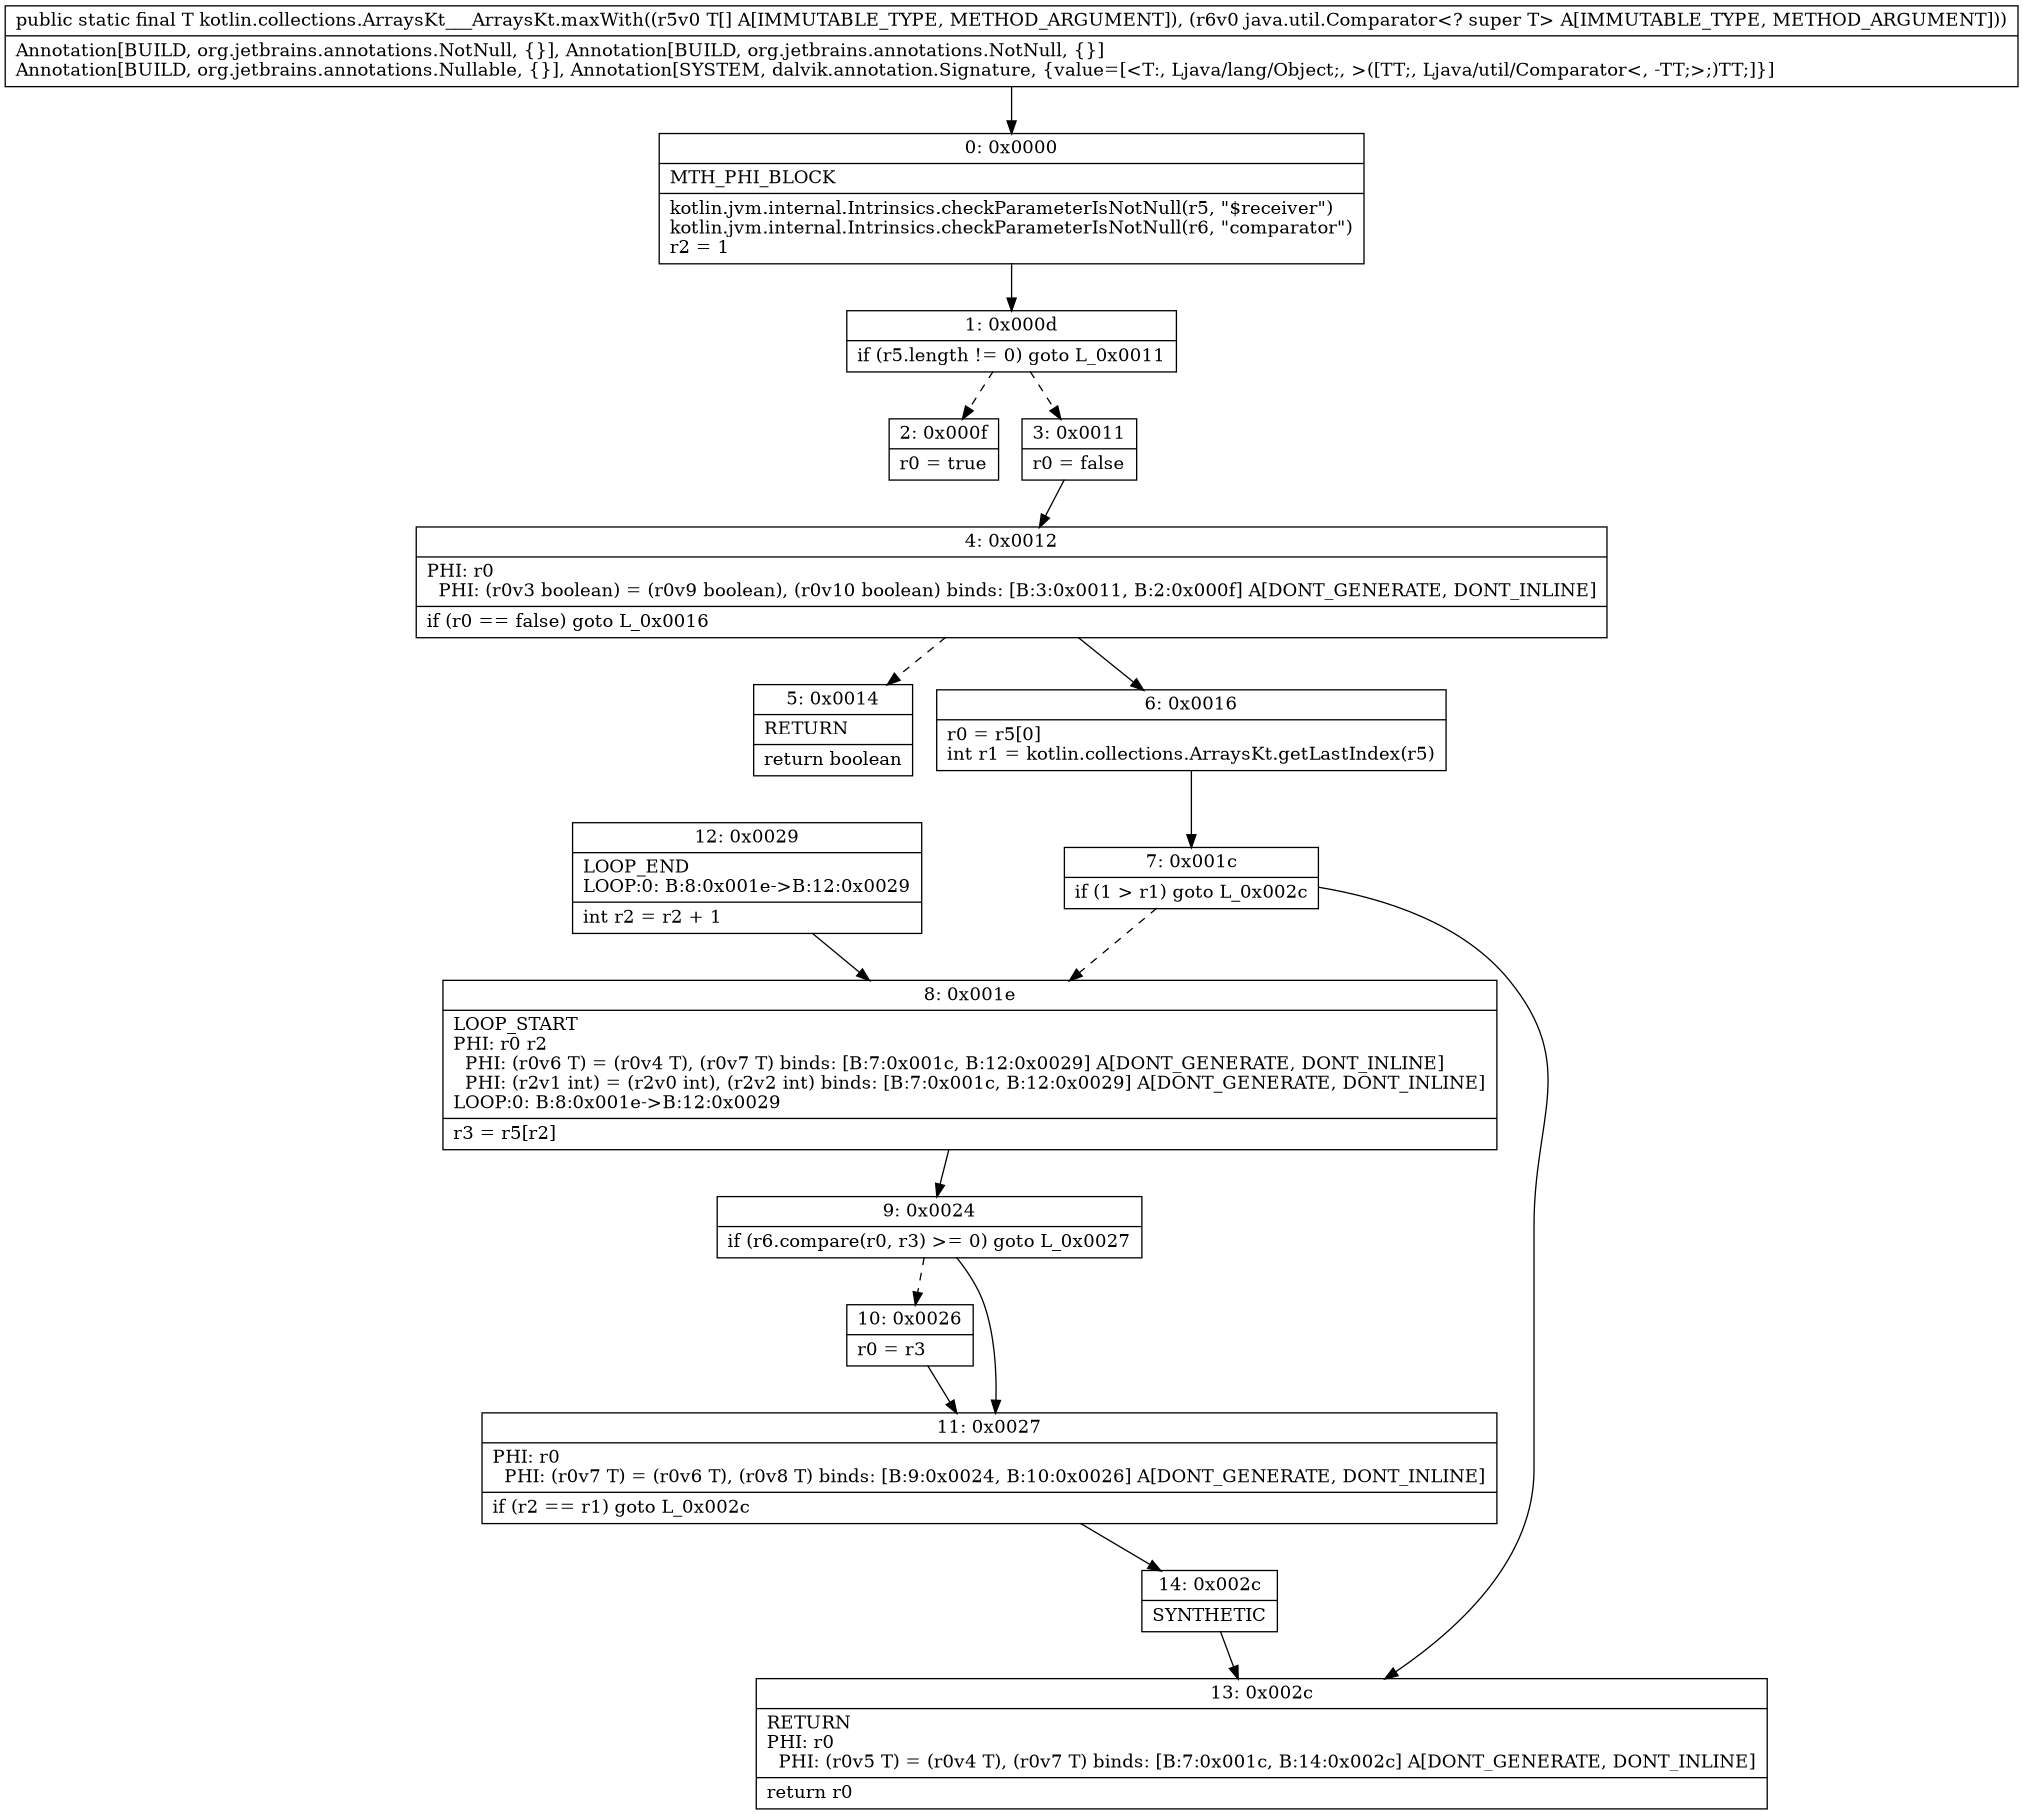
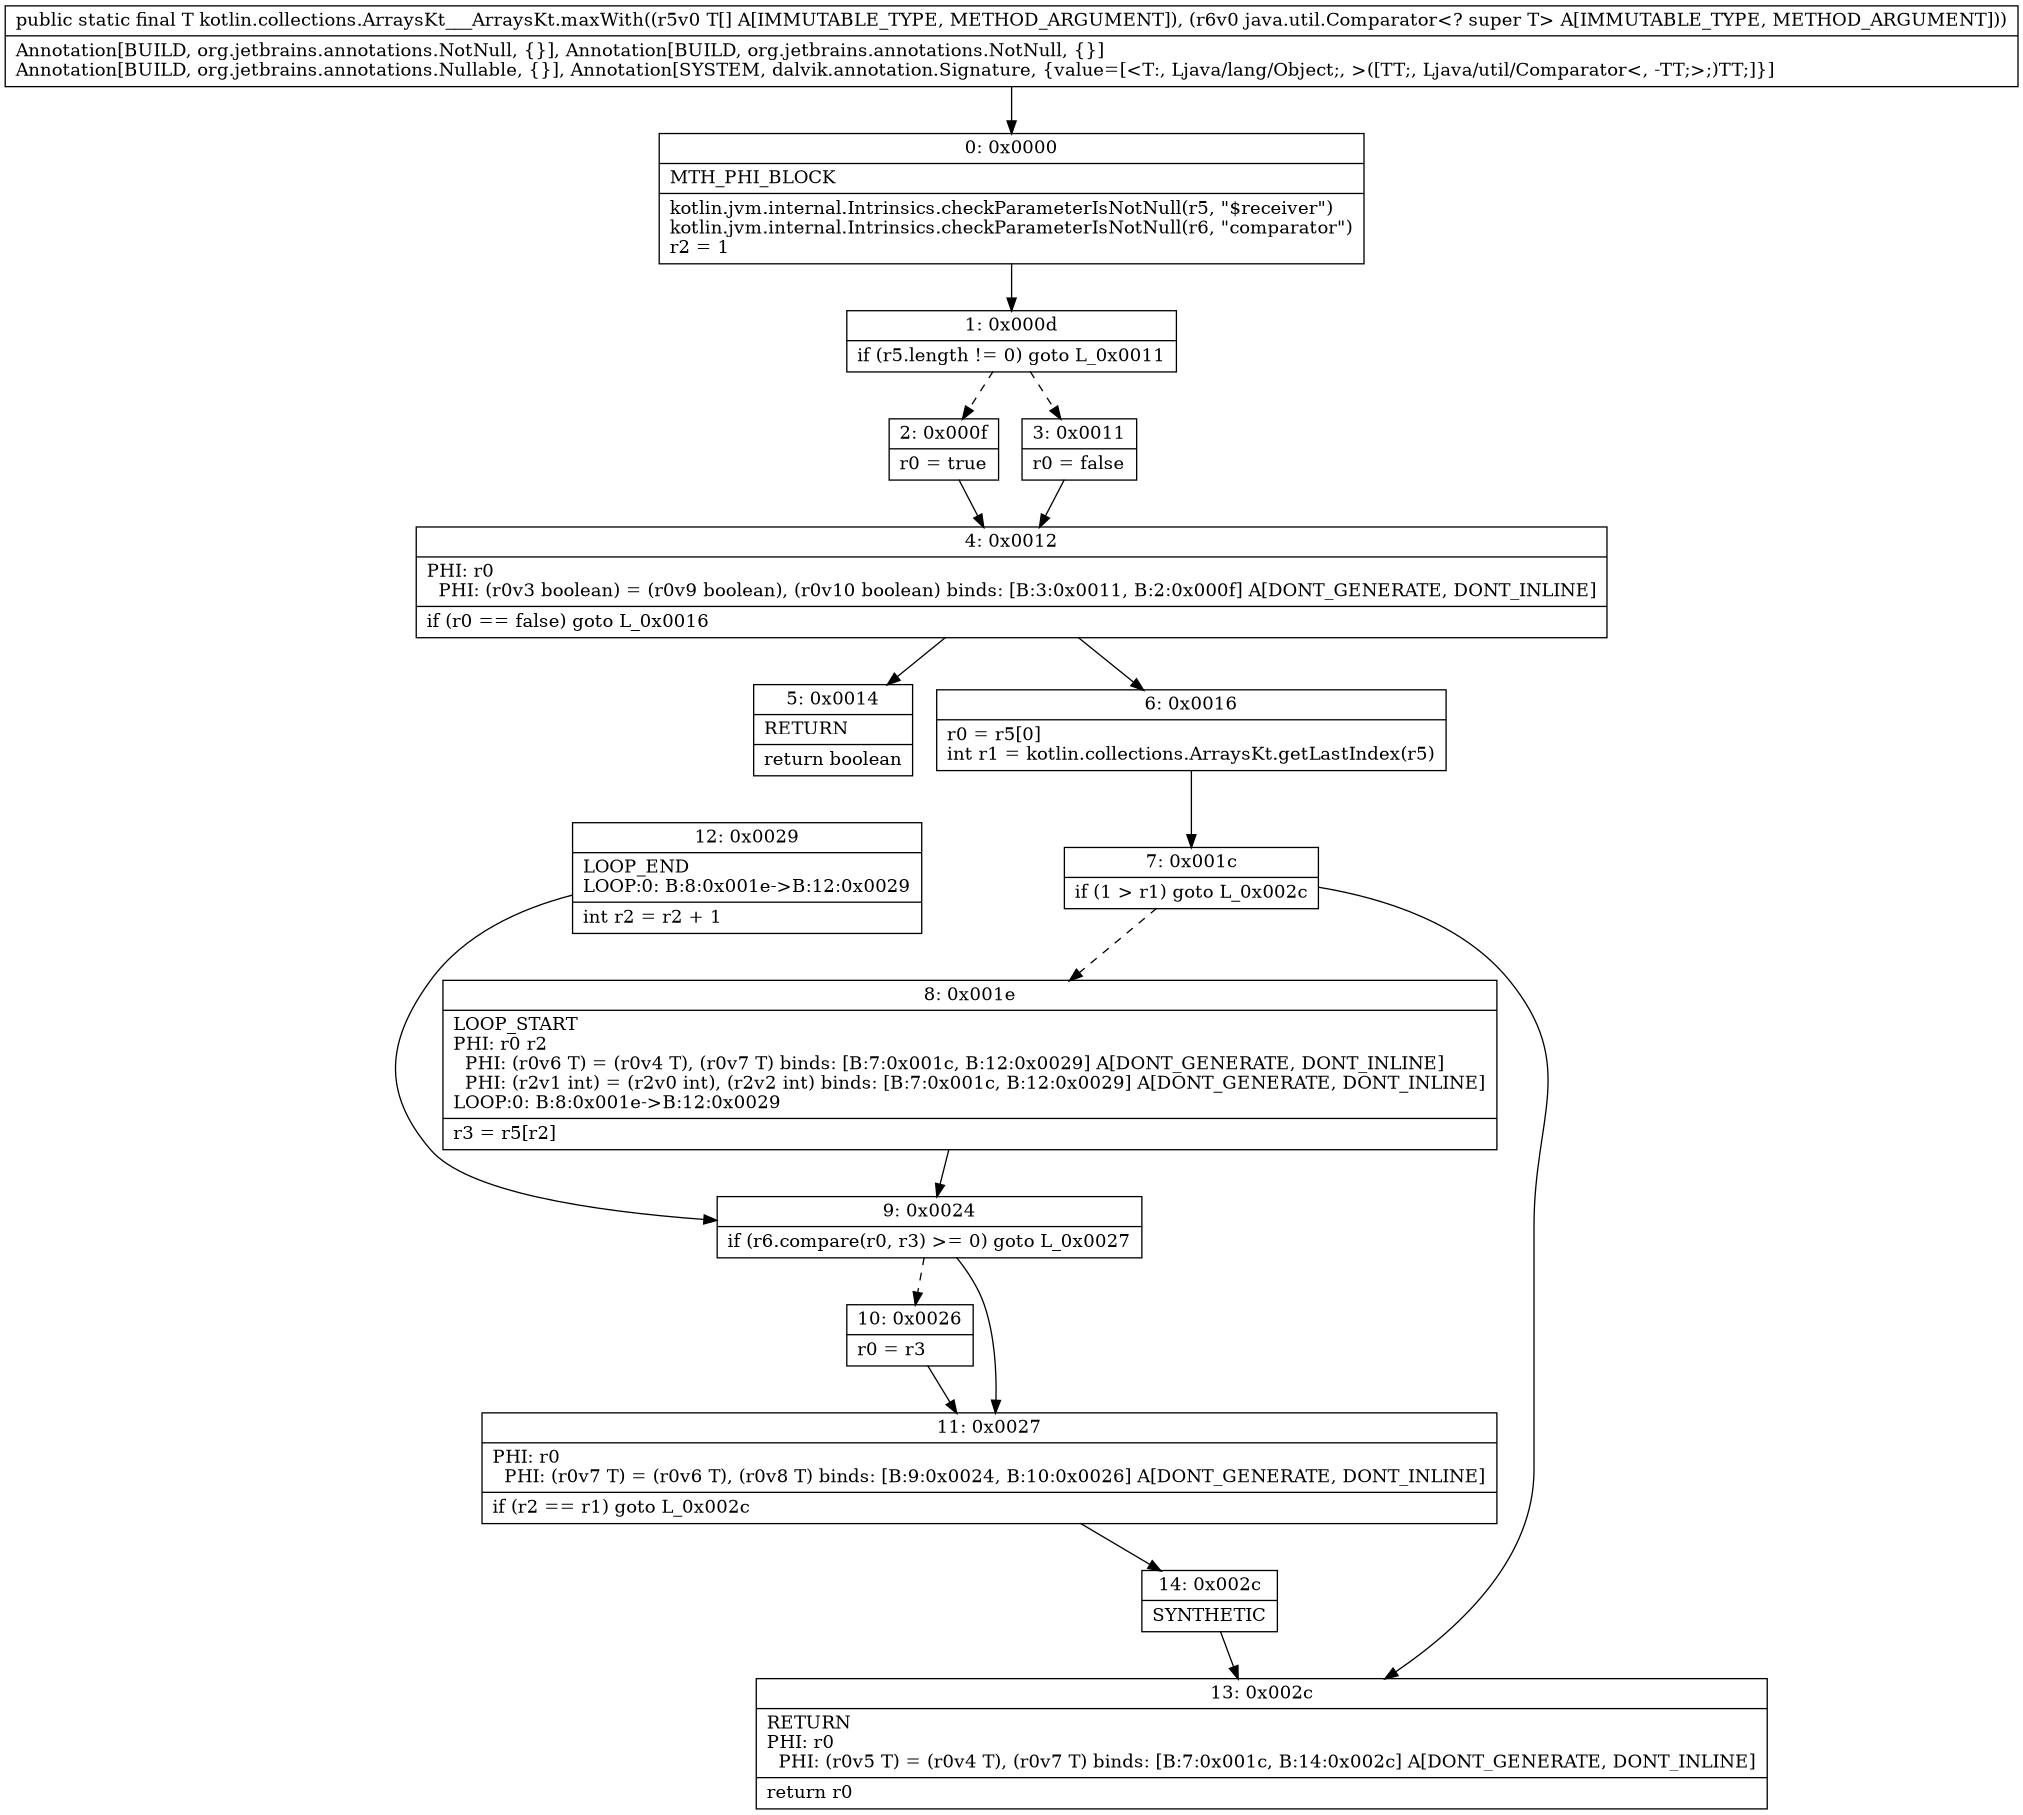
edge "2: 0x000f" -> "4: 0x0012": added
edge "4: 0x0012" -> "5: 0x0014": style dashed -> solid
edge "12: 0x0029" -> "8: 0x001e": now "12: 0x0029" -> "9: 0x0024"
